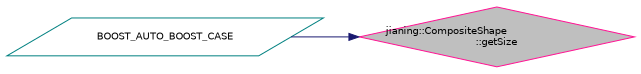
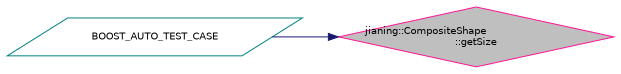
node "BOOST_AUTO_BOOST_CASE": label "BOOST_AUTO_BOOST_CASE" -> "BOOST_AUTO_TEST_CASE"
